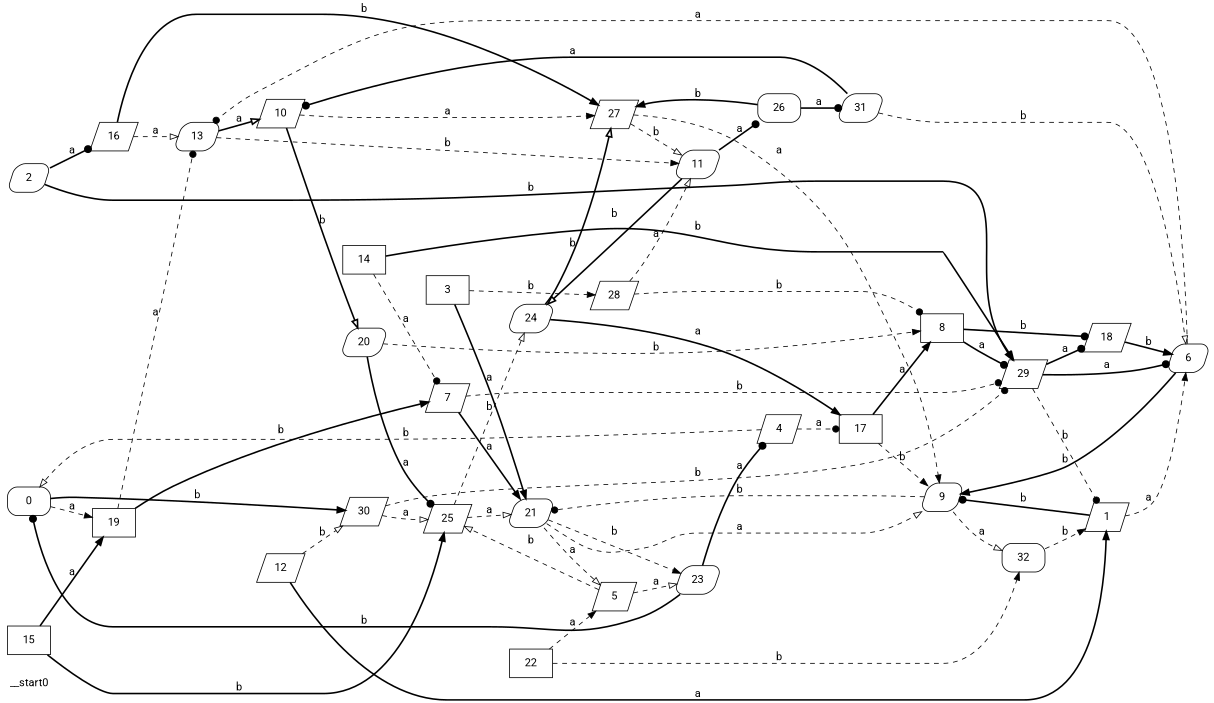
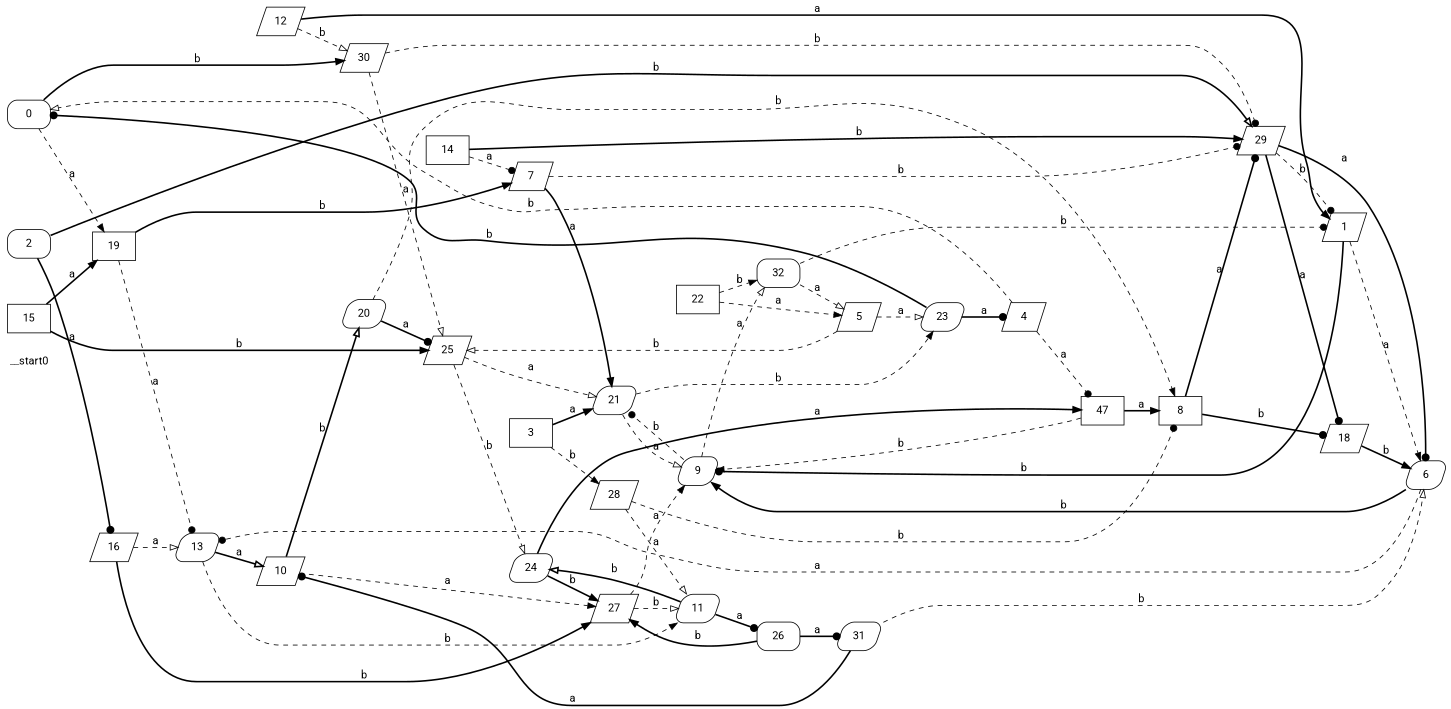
node "2": shape parallelogram -> box
edge "24" -> "27": arrowhead onormal -> normal
node "17": label "17" -> "47"
edge "32" -> "1": arrowhead normal -> dot
edge "21" -> "5": now "32" -> "5"
